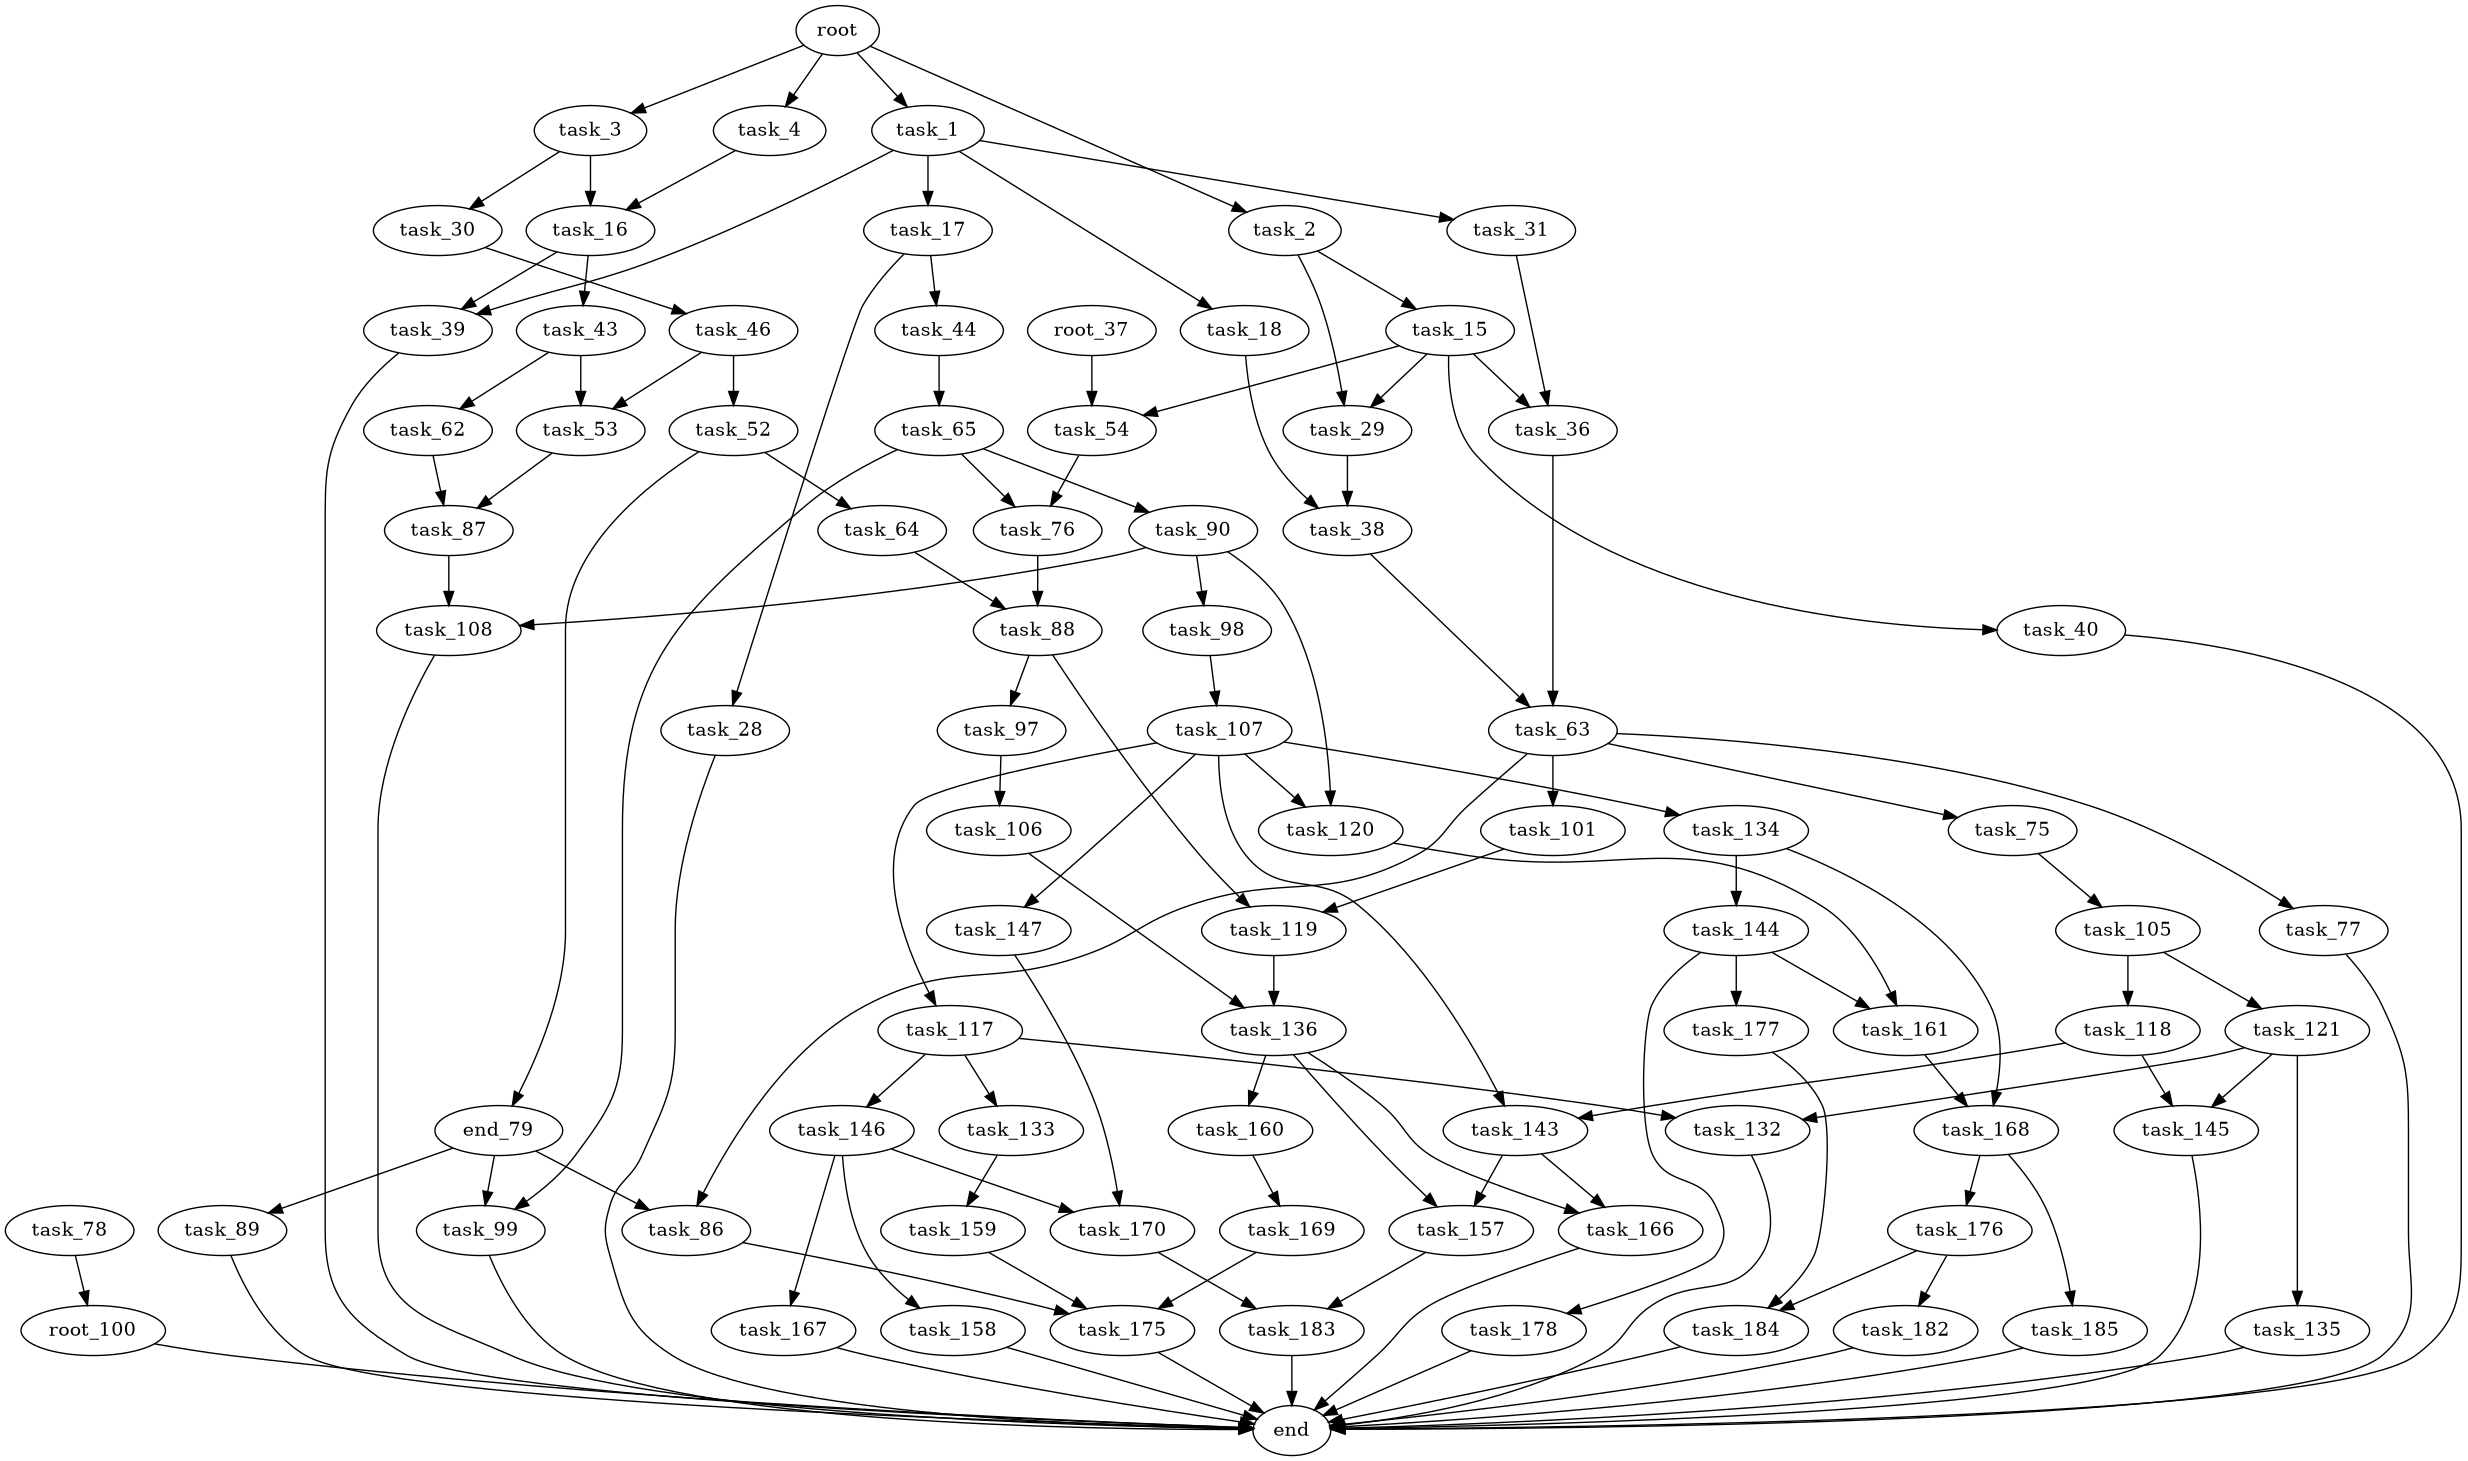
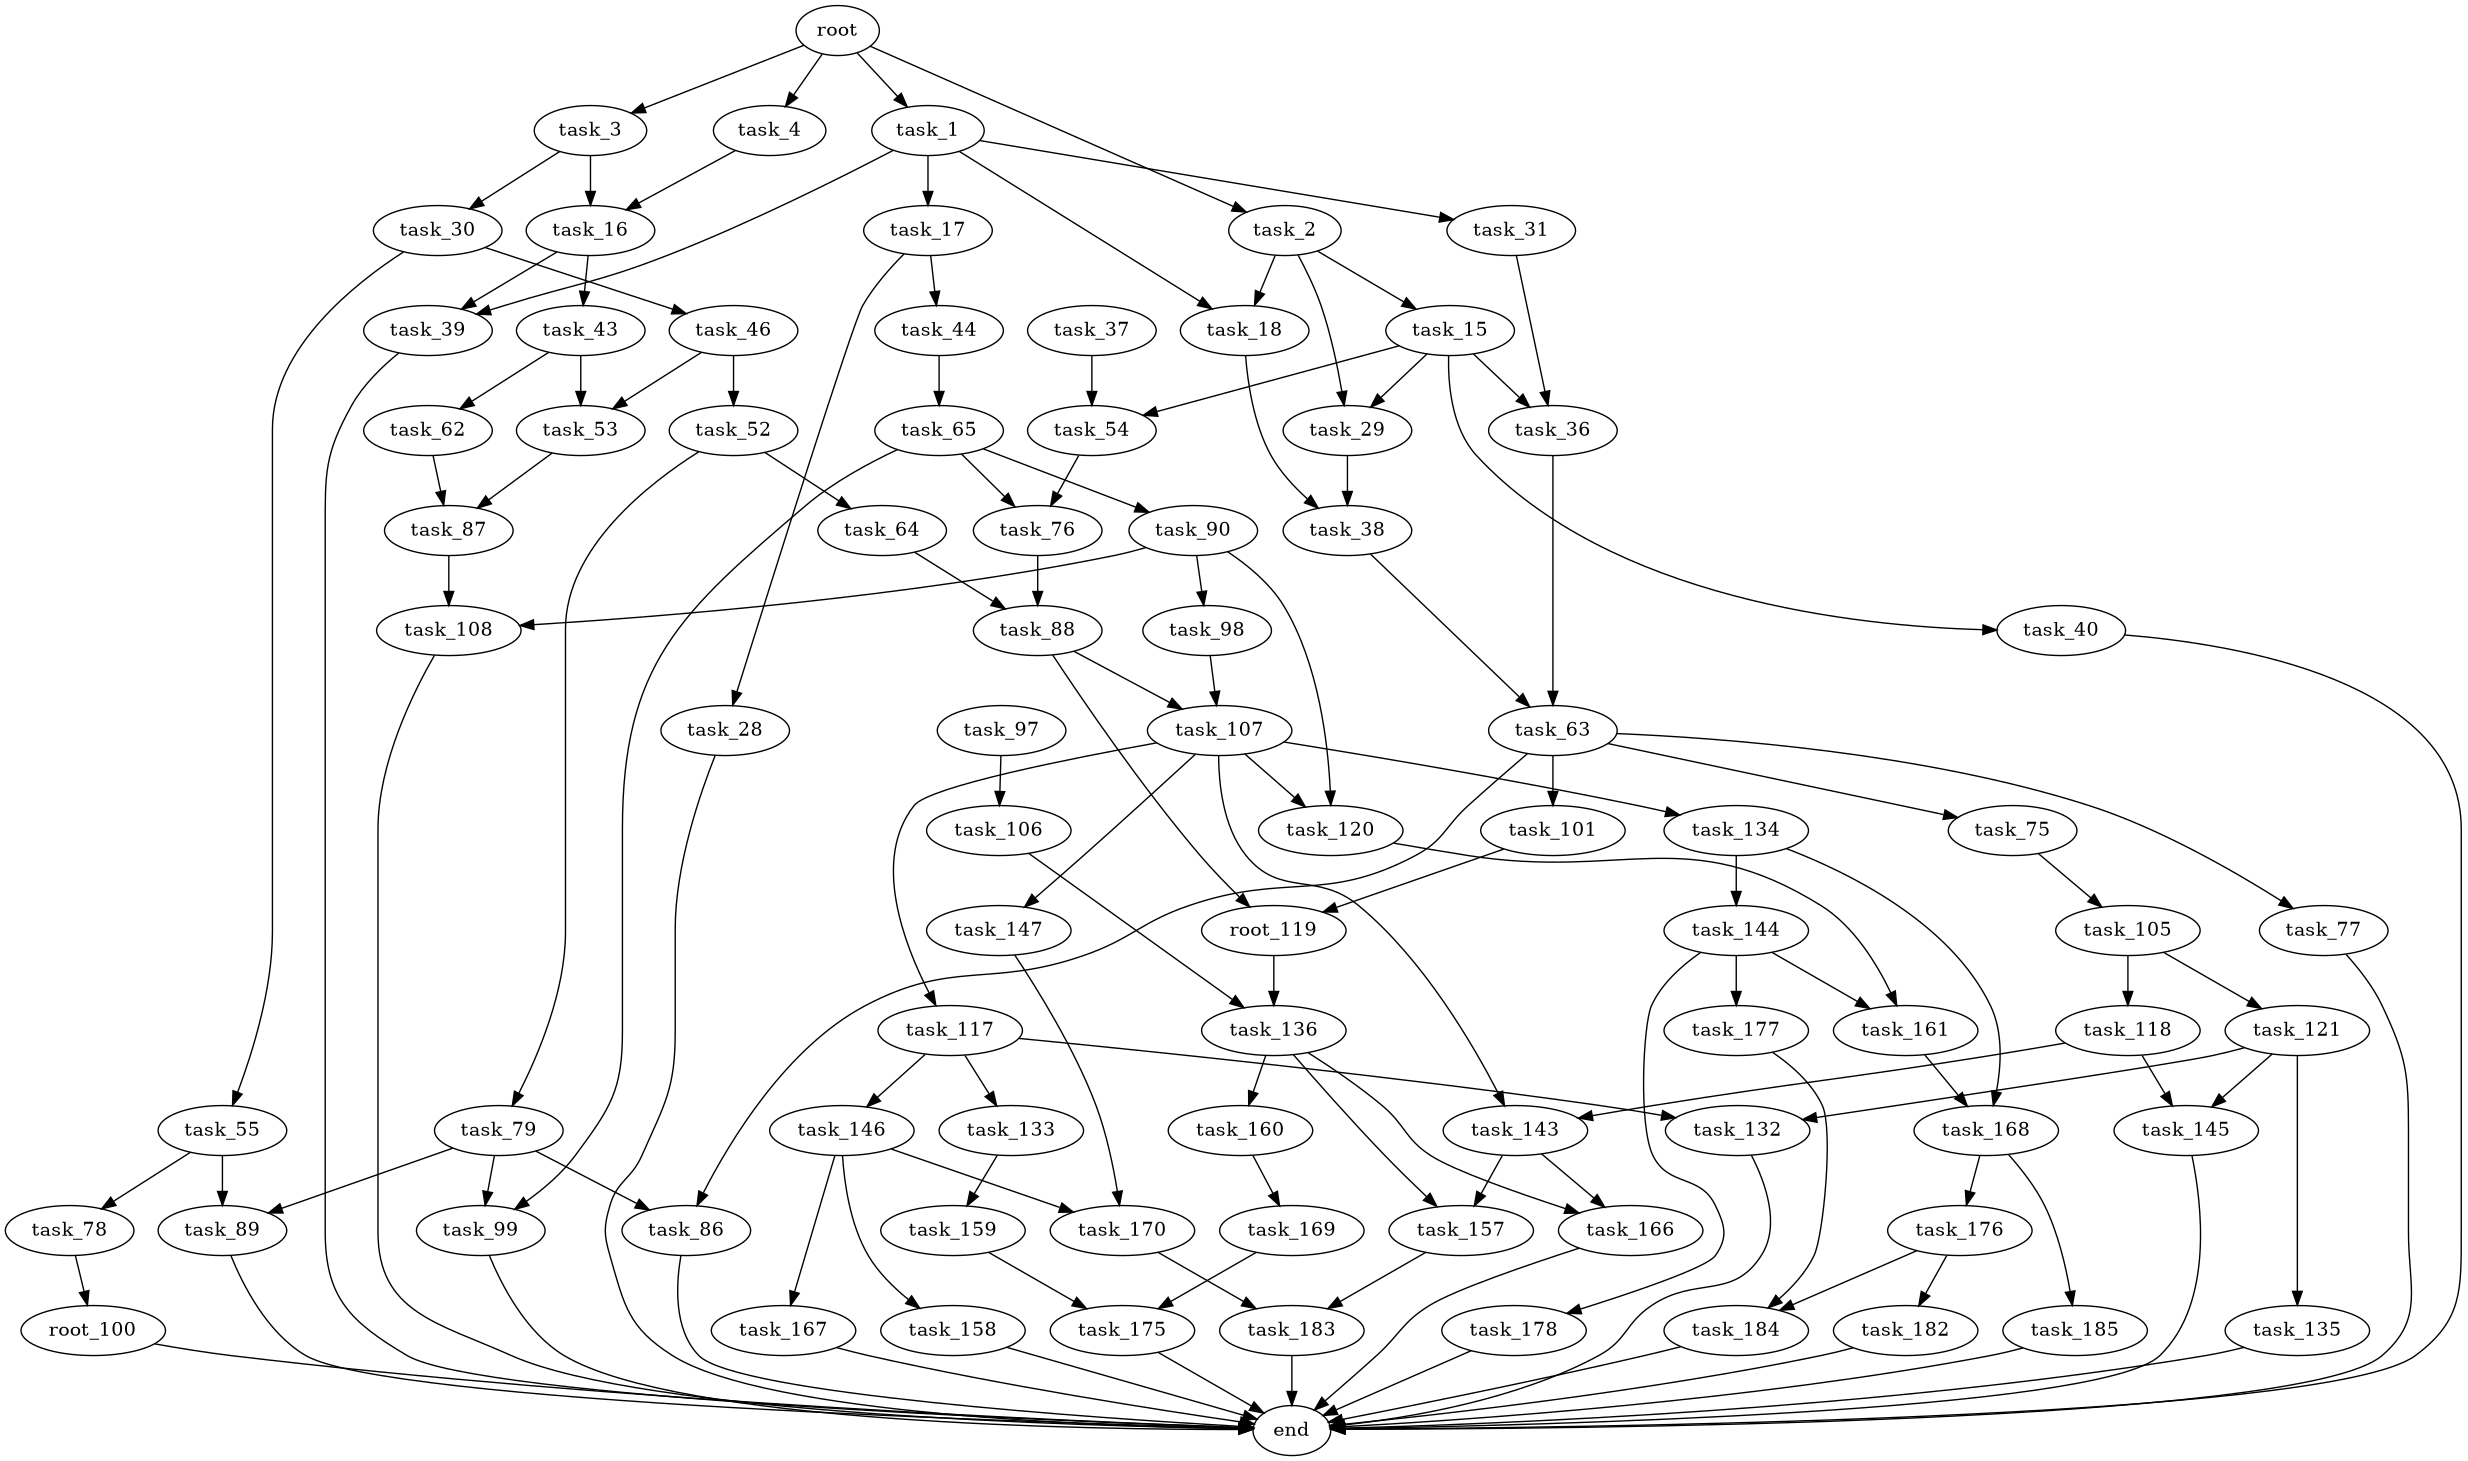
edge "task_2" -> "task_18": added
node "root_37": label "root_37" -> "task_37"
edge "task_88" -> "task_97": now "task_88" -> "task_107"
node "task_119": label "task_119" -> "root_119"
node "task_55": added
node "end_79": label "end_79" -> "task_79"
edge "task_86" -> "task_175": now "task_86" -> "end"
